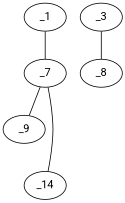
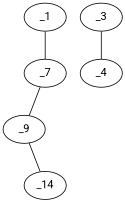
node "_8": label "_8" -> "_4"
edge "_7" -- "_14": now "_9" -- "_14"
